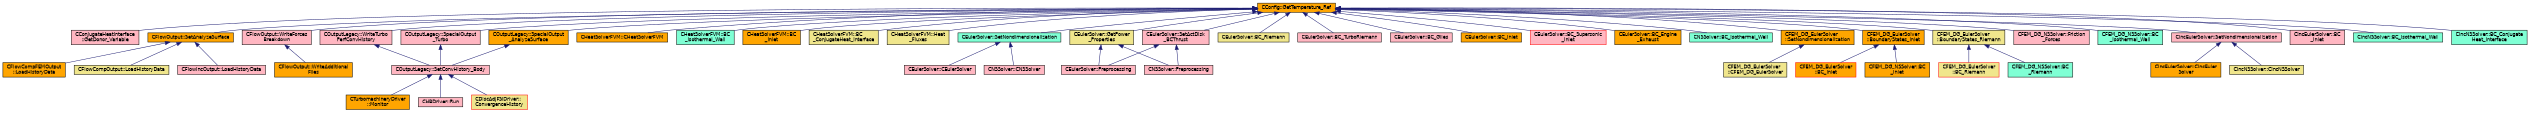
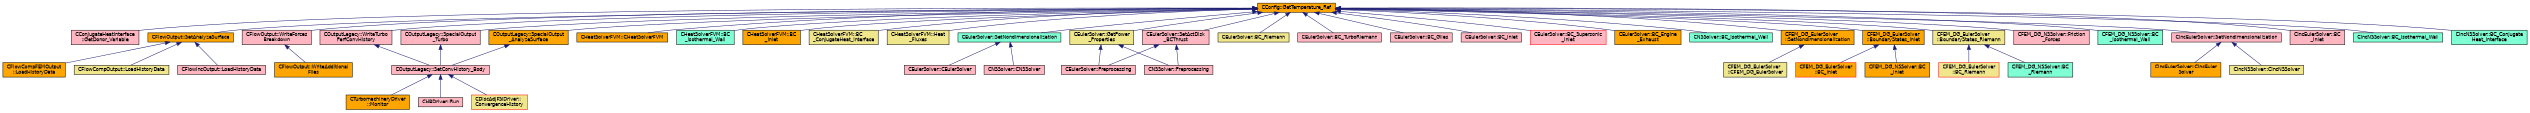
node "CEulerSolver::BC_Inlet": fillcolor orange -> lightpink
